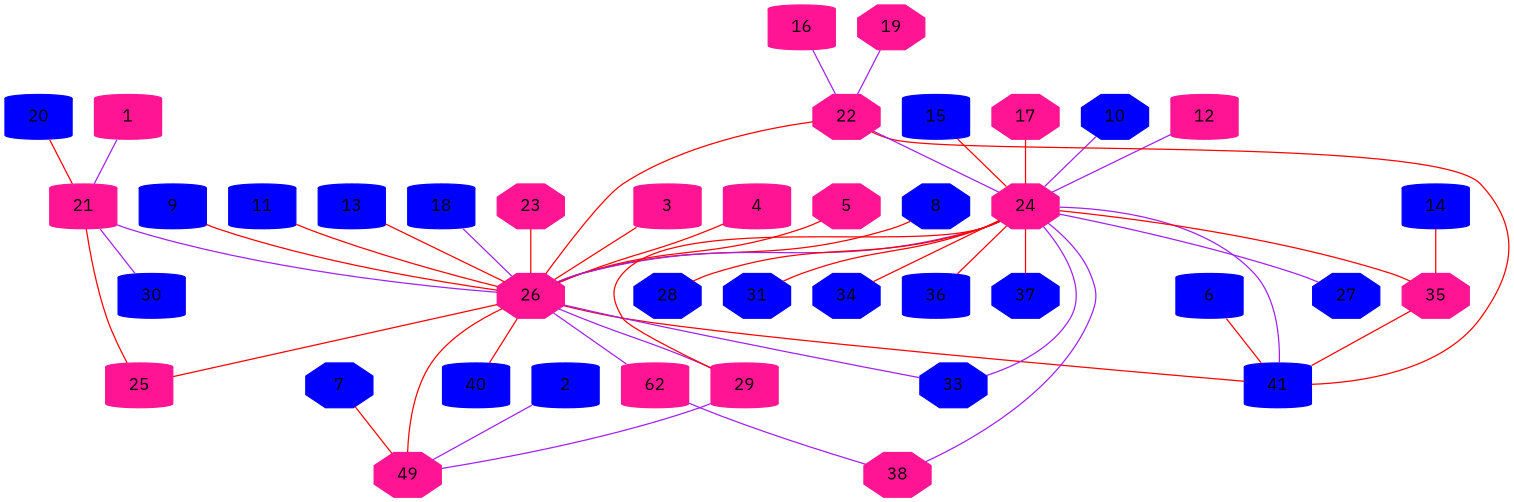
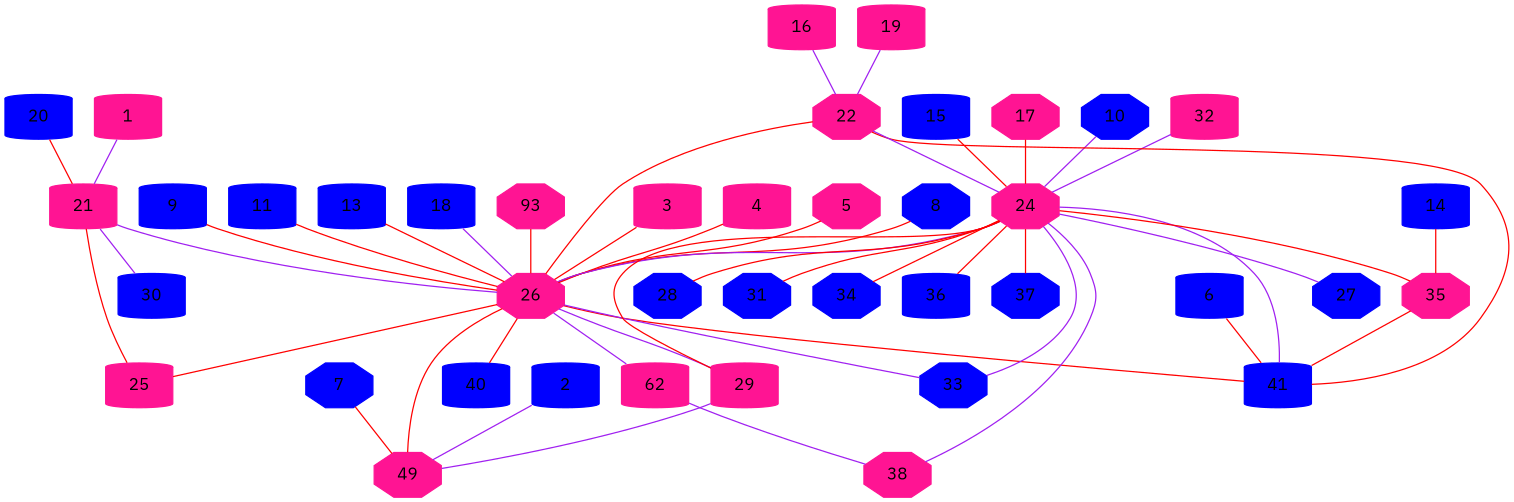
node "19": shape octagon -> cylinder
node "12": label "12" -> "32"
node "23": label "23" -> "93"
